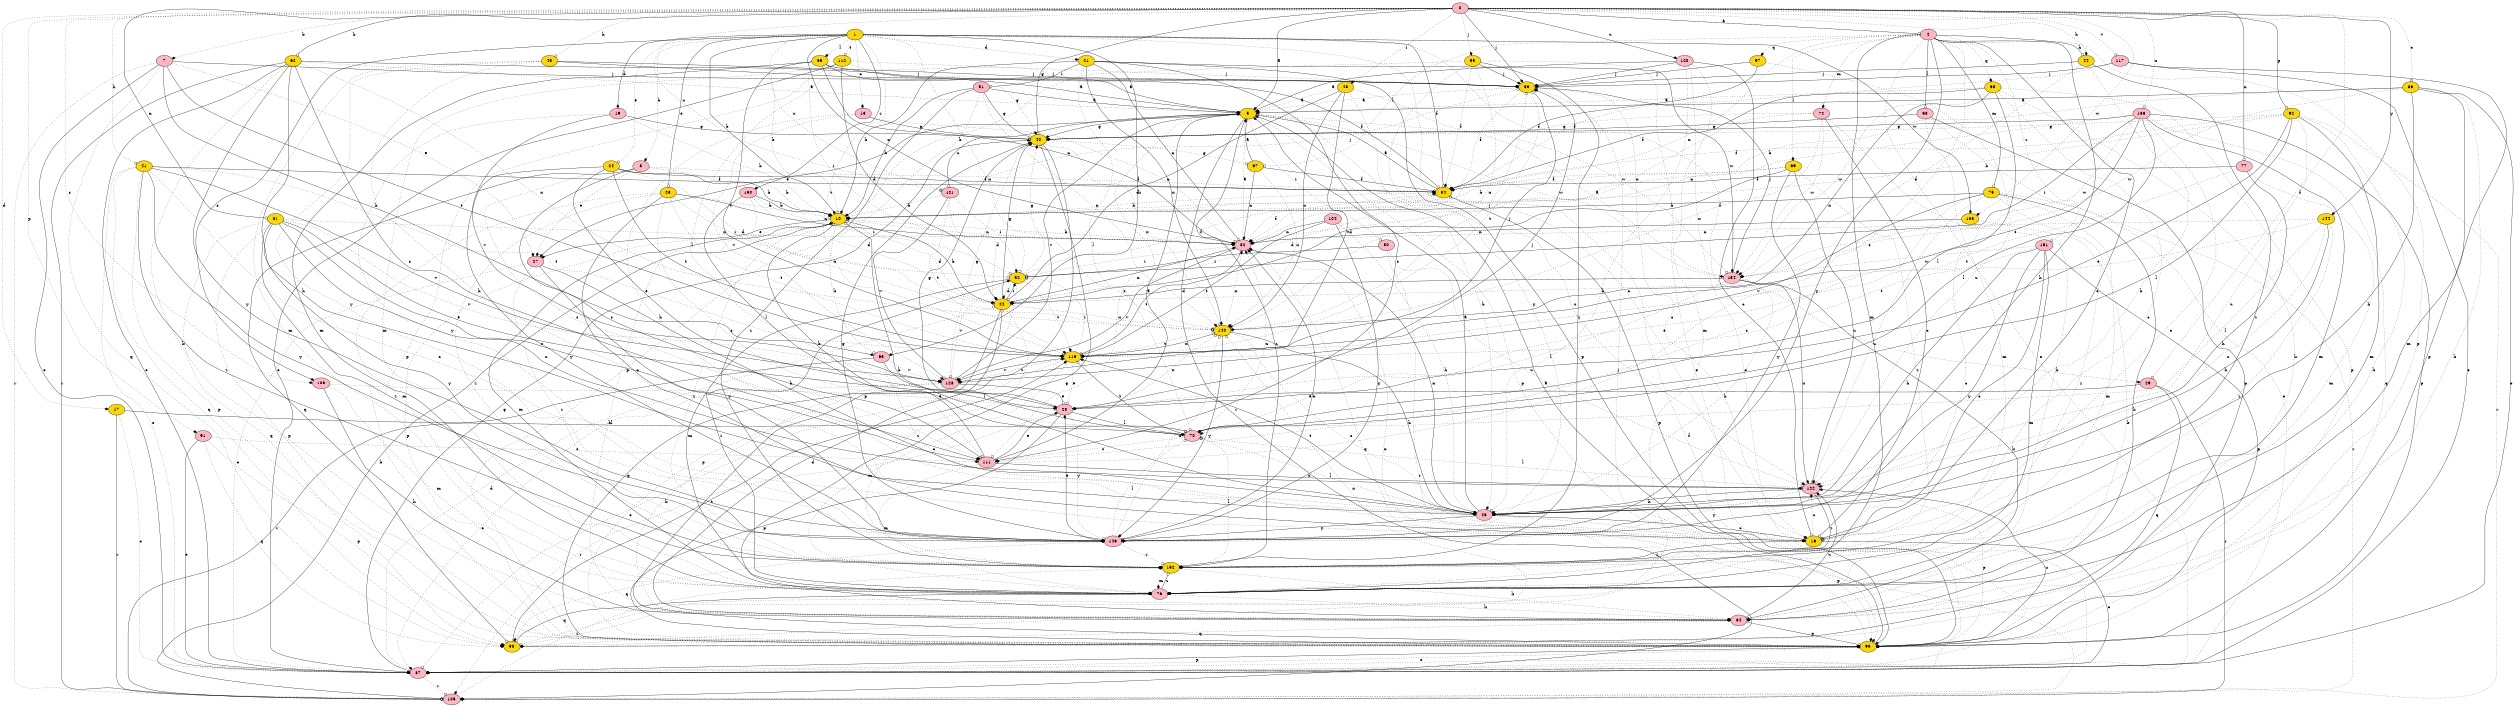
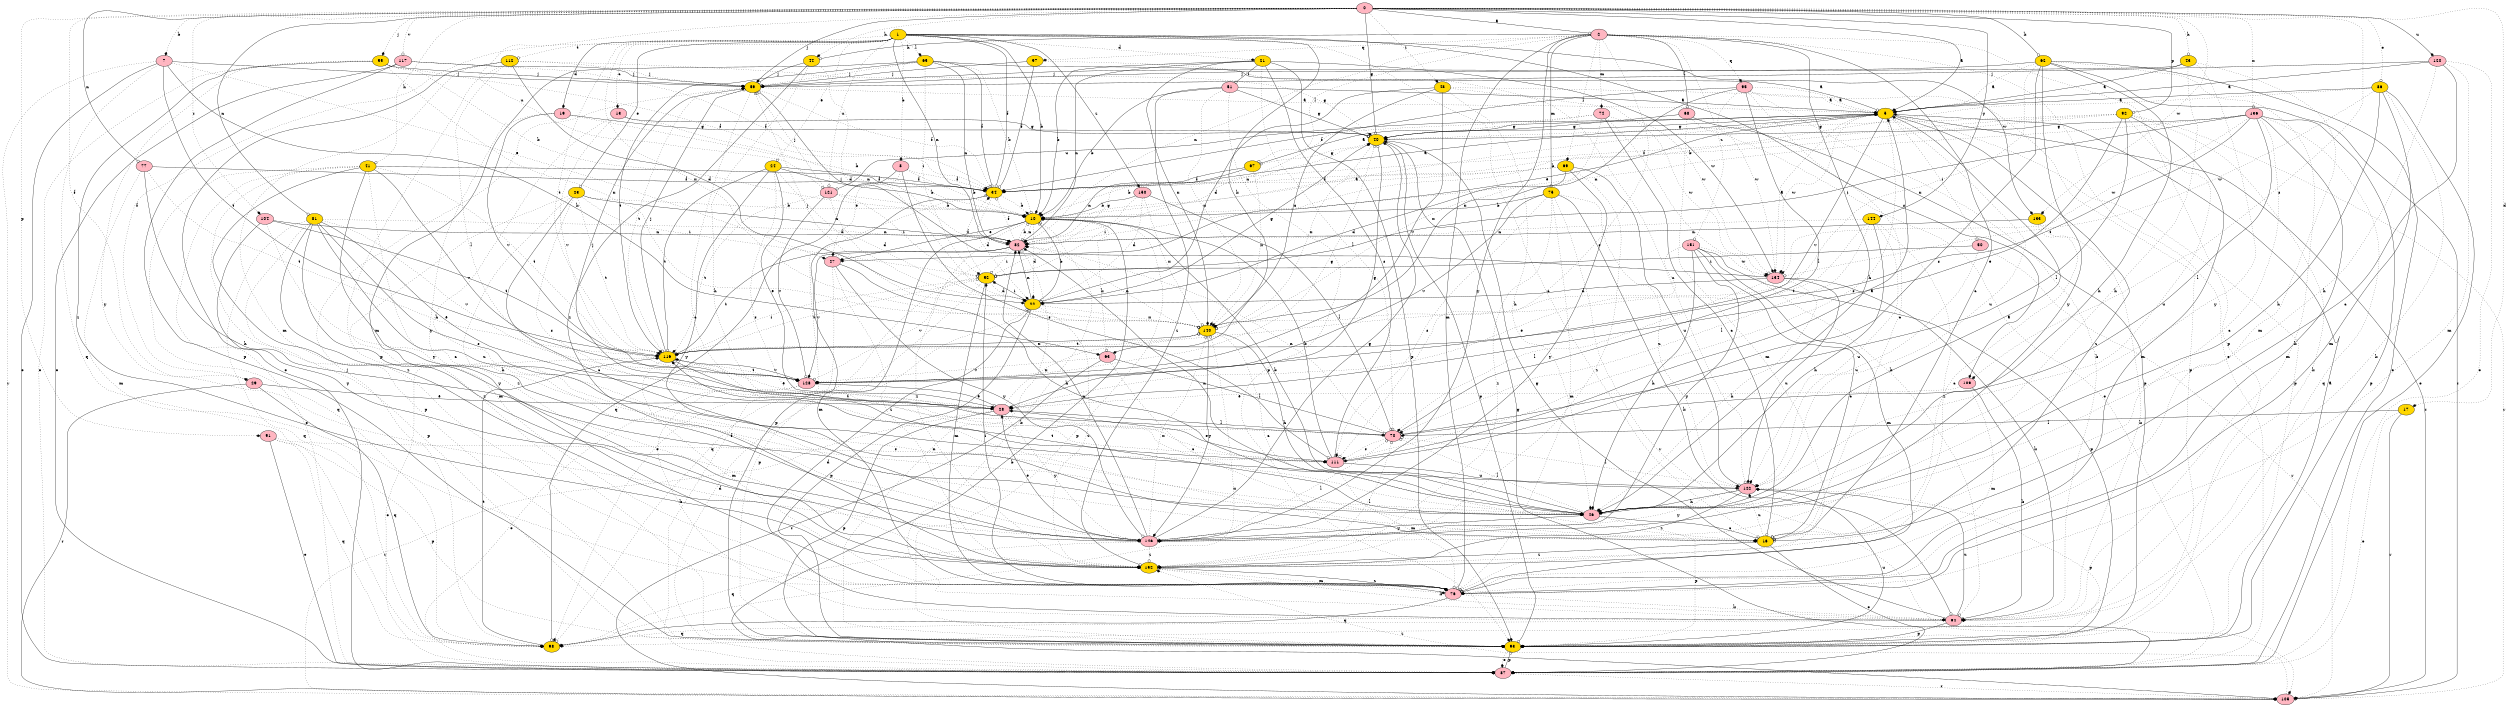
edge "0" -> "104": added, label "r"
node "95": fillcolor gold -> lightpink
edge "27" -> "87": now "27" -> "98"
